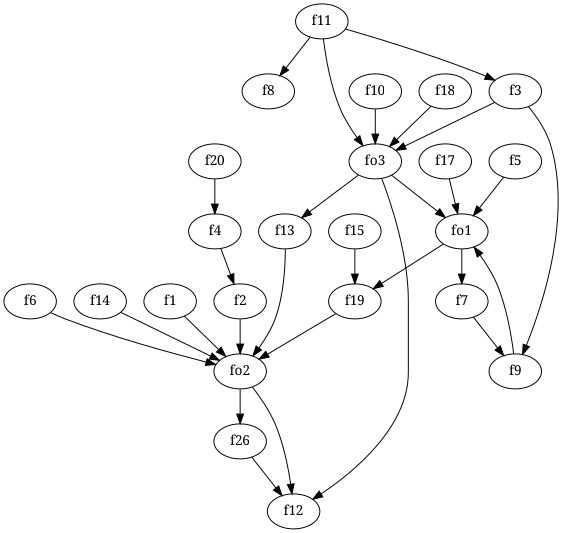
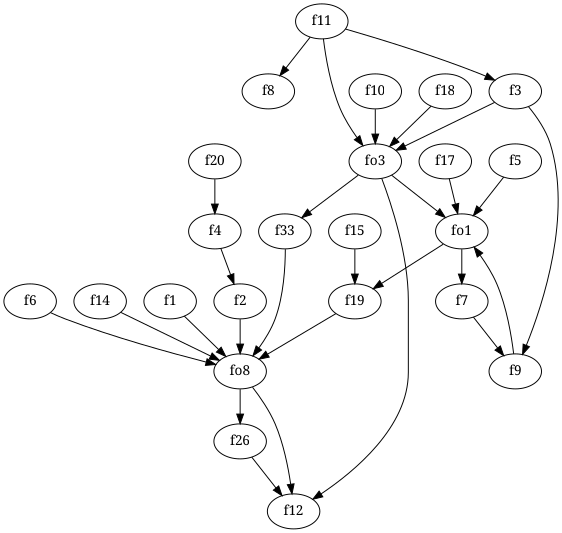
node "f13": label "f13" -> "f33"
node "fo2": label "fo2" -> "fo8"
